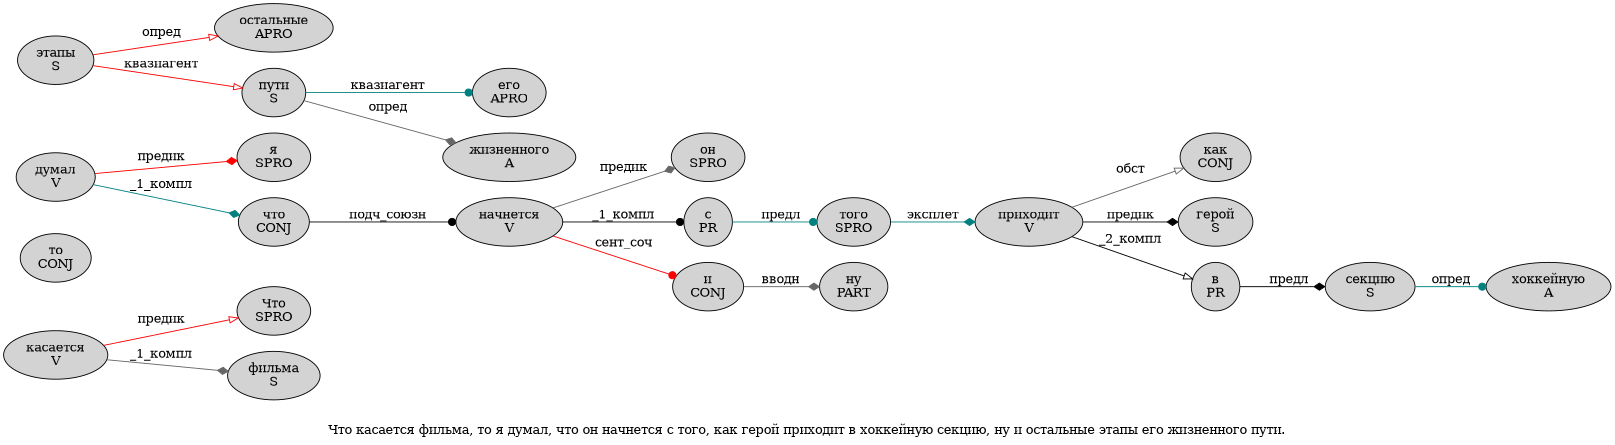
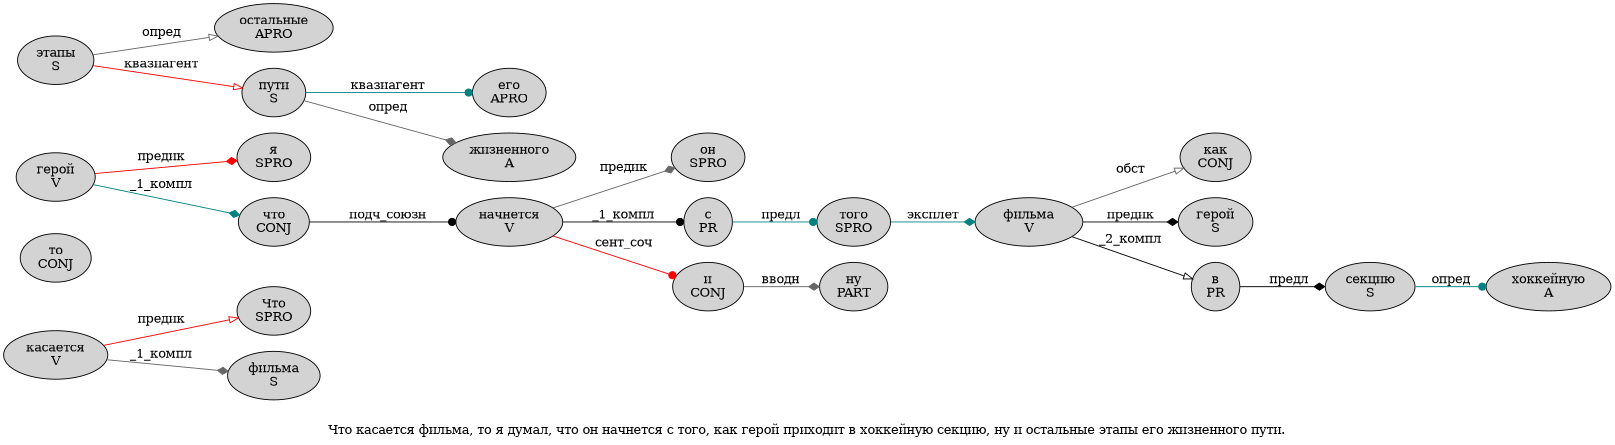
edge "этапы S" -> "остальные APRO": color red -> gray40
node "думал V": label "думал V" -> "герой V"
node "приходит V": label "приходит V" -> "фильма V"
